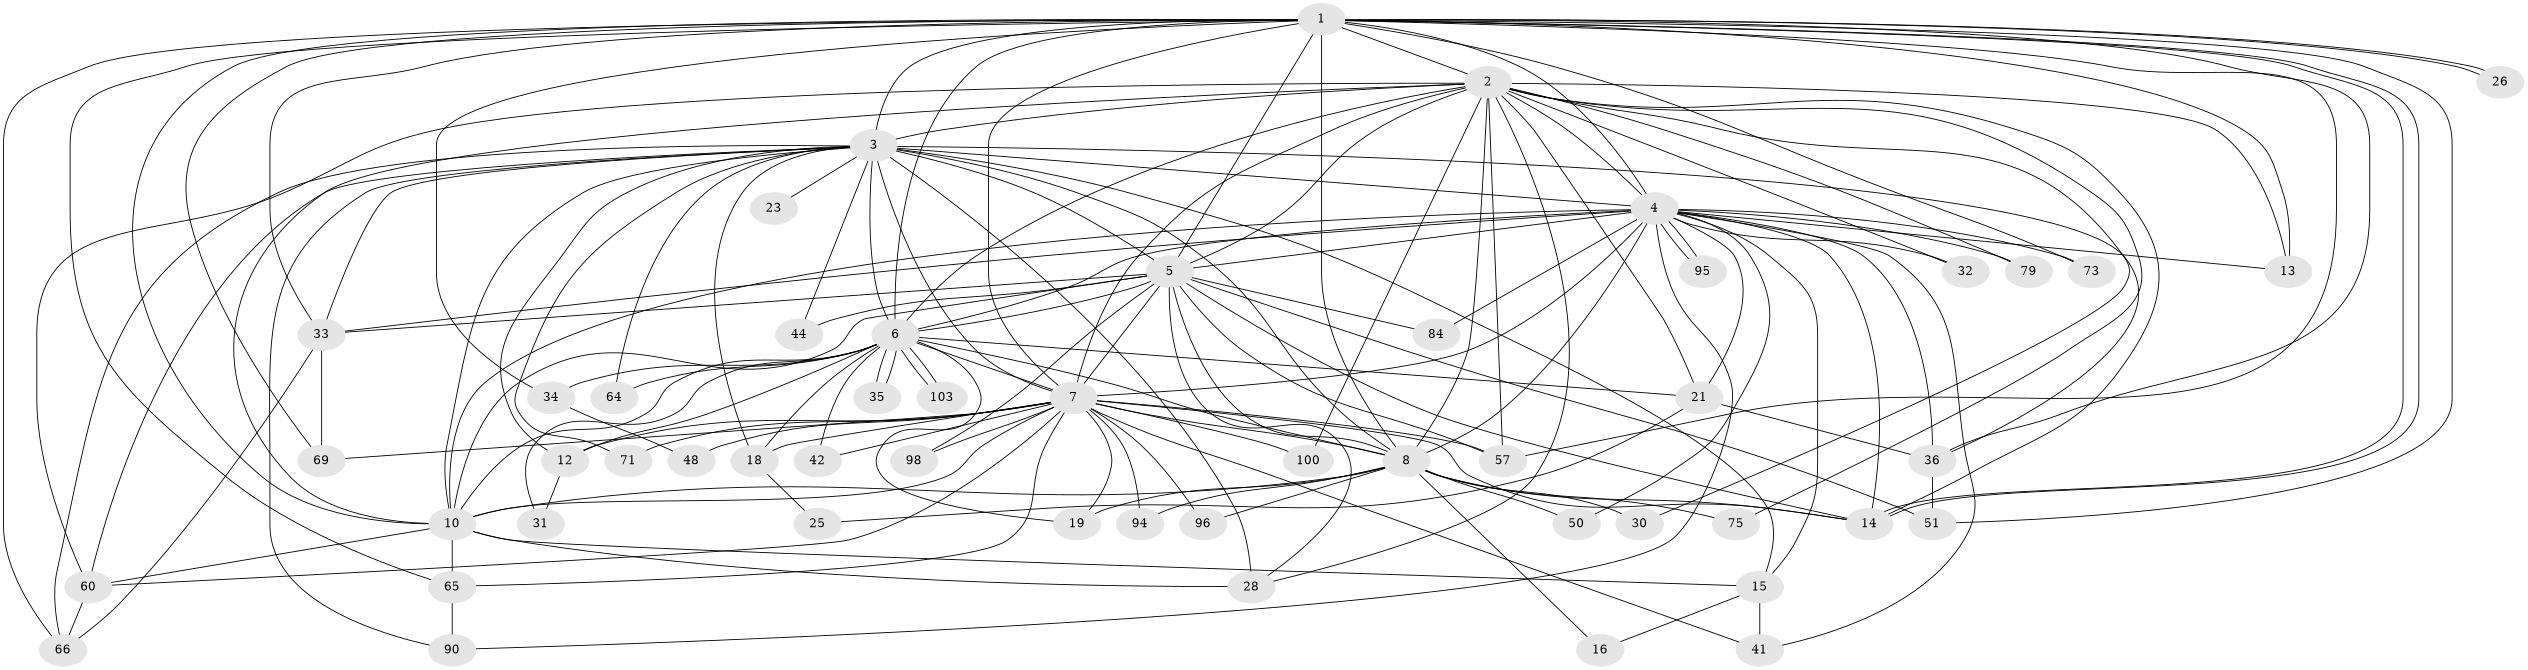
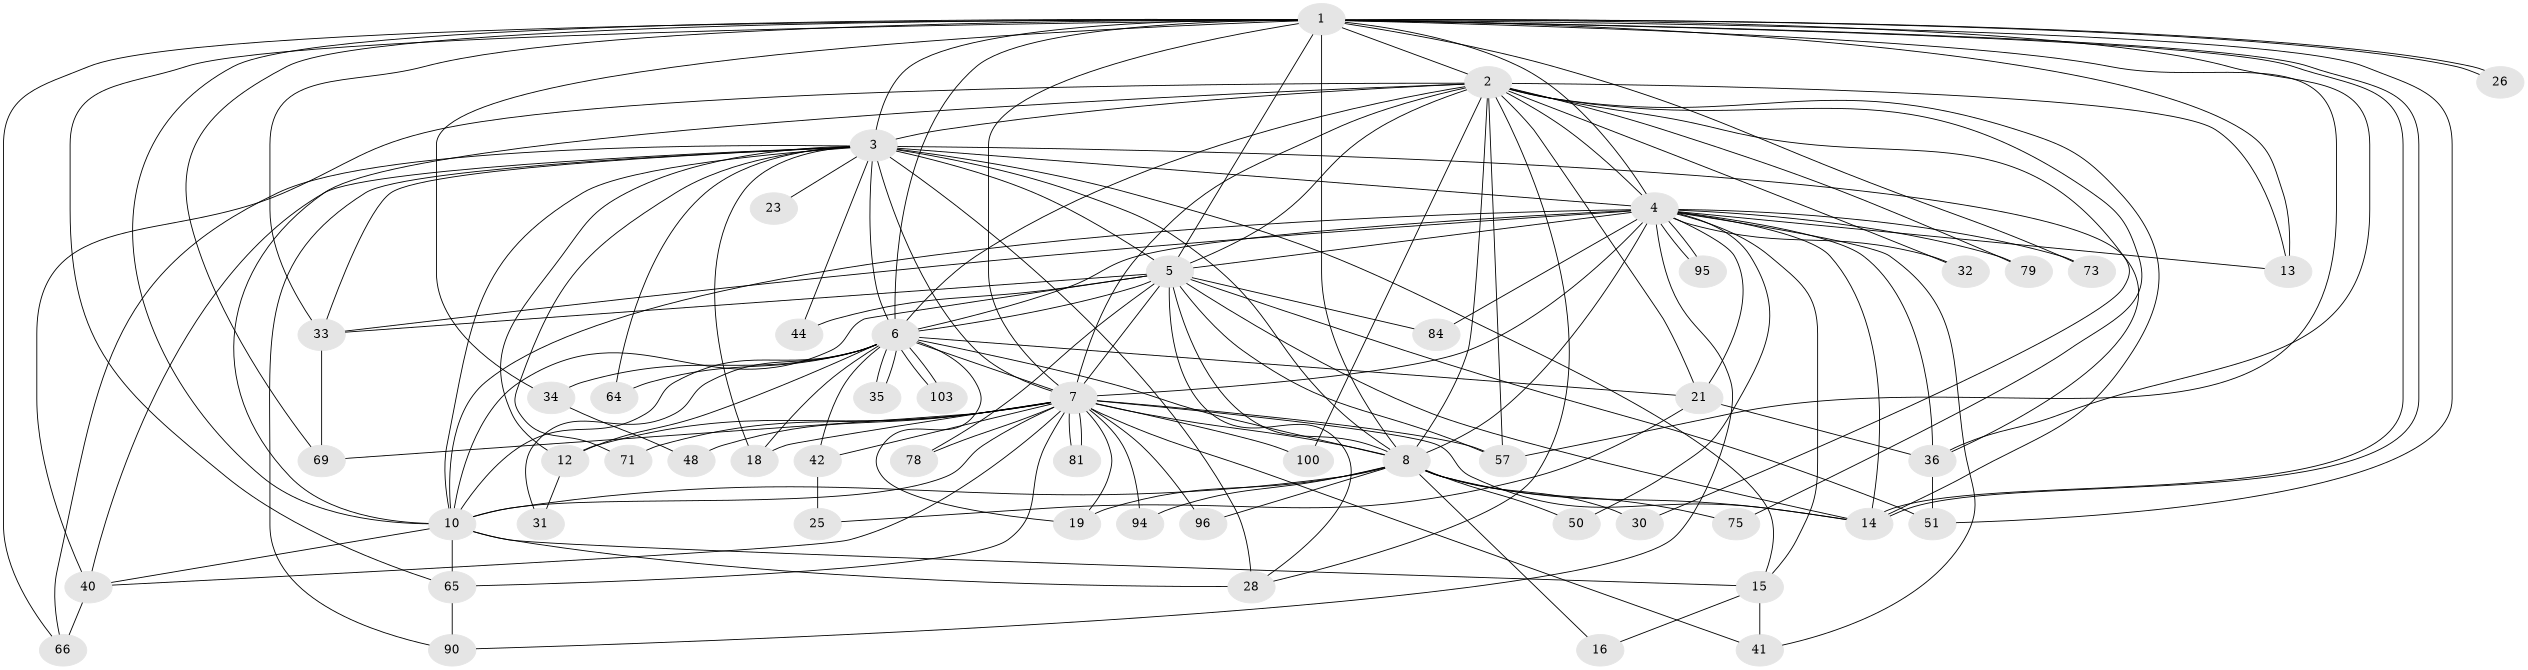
node "98": label "98" -> "78"
node "81": added
edge "18" -- "25": now "42" -- "25"
edge "33" -- "66": removed
node "60": label "60" -> "40"
